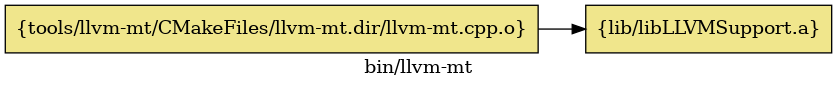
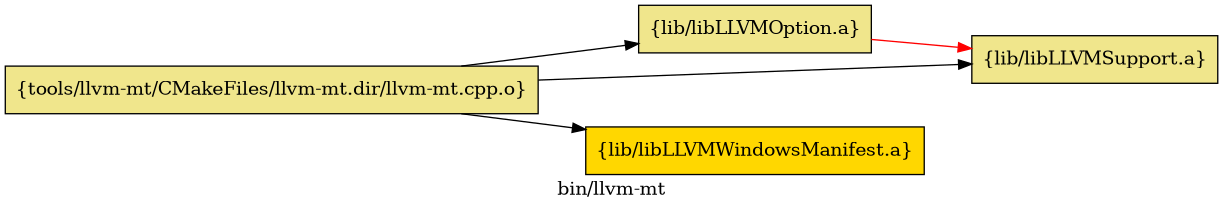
node "{lib/libLLVMOption.a}": added
node "{lib/libLLVMWindowsManifest.a}": added
